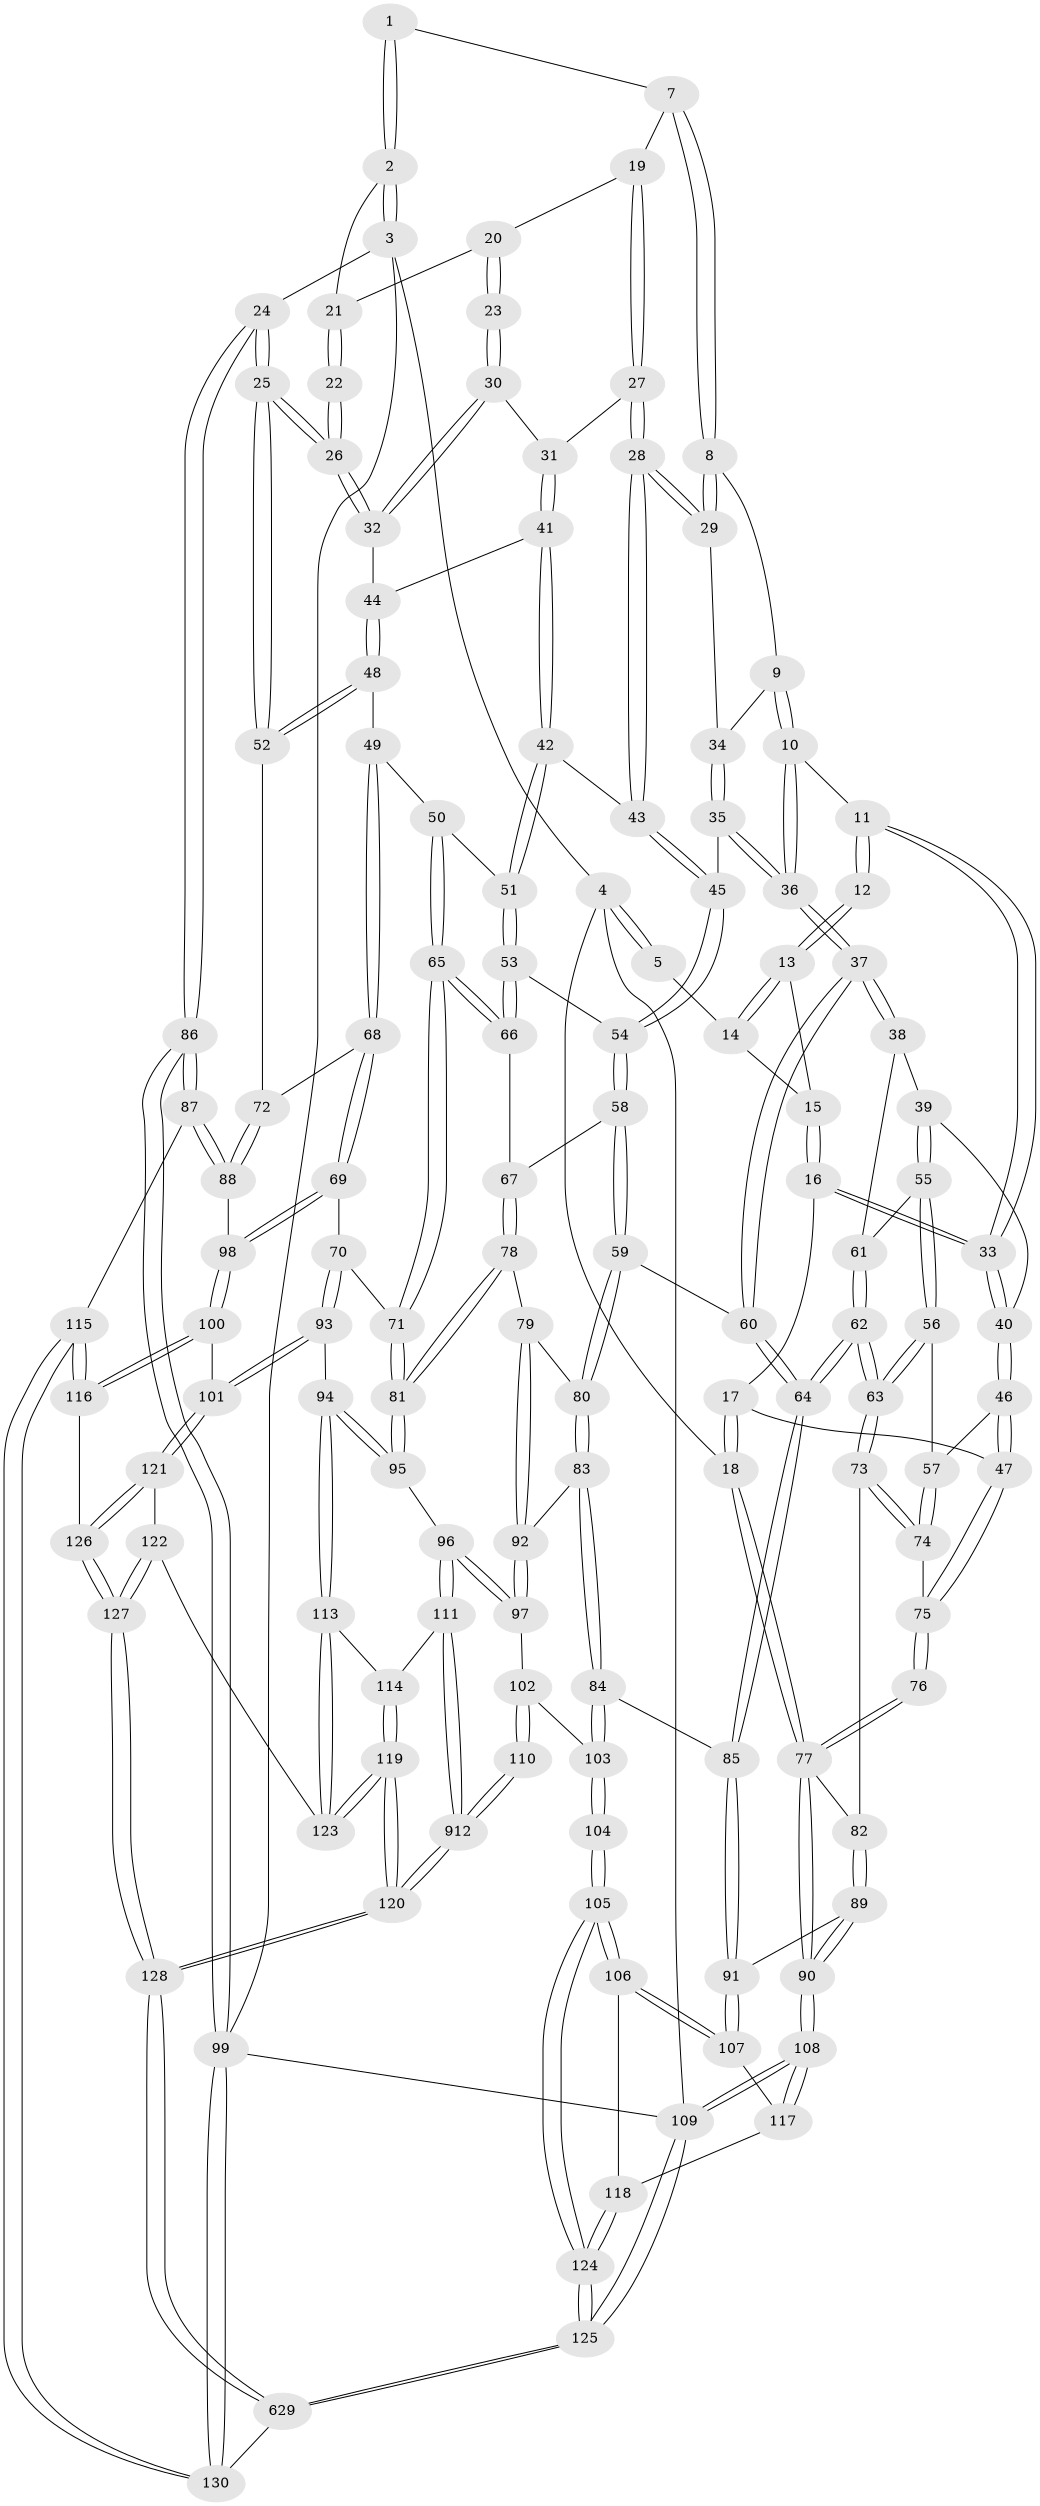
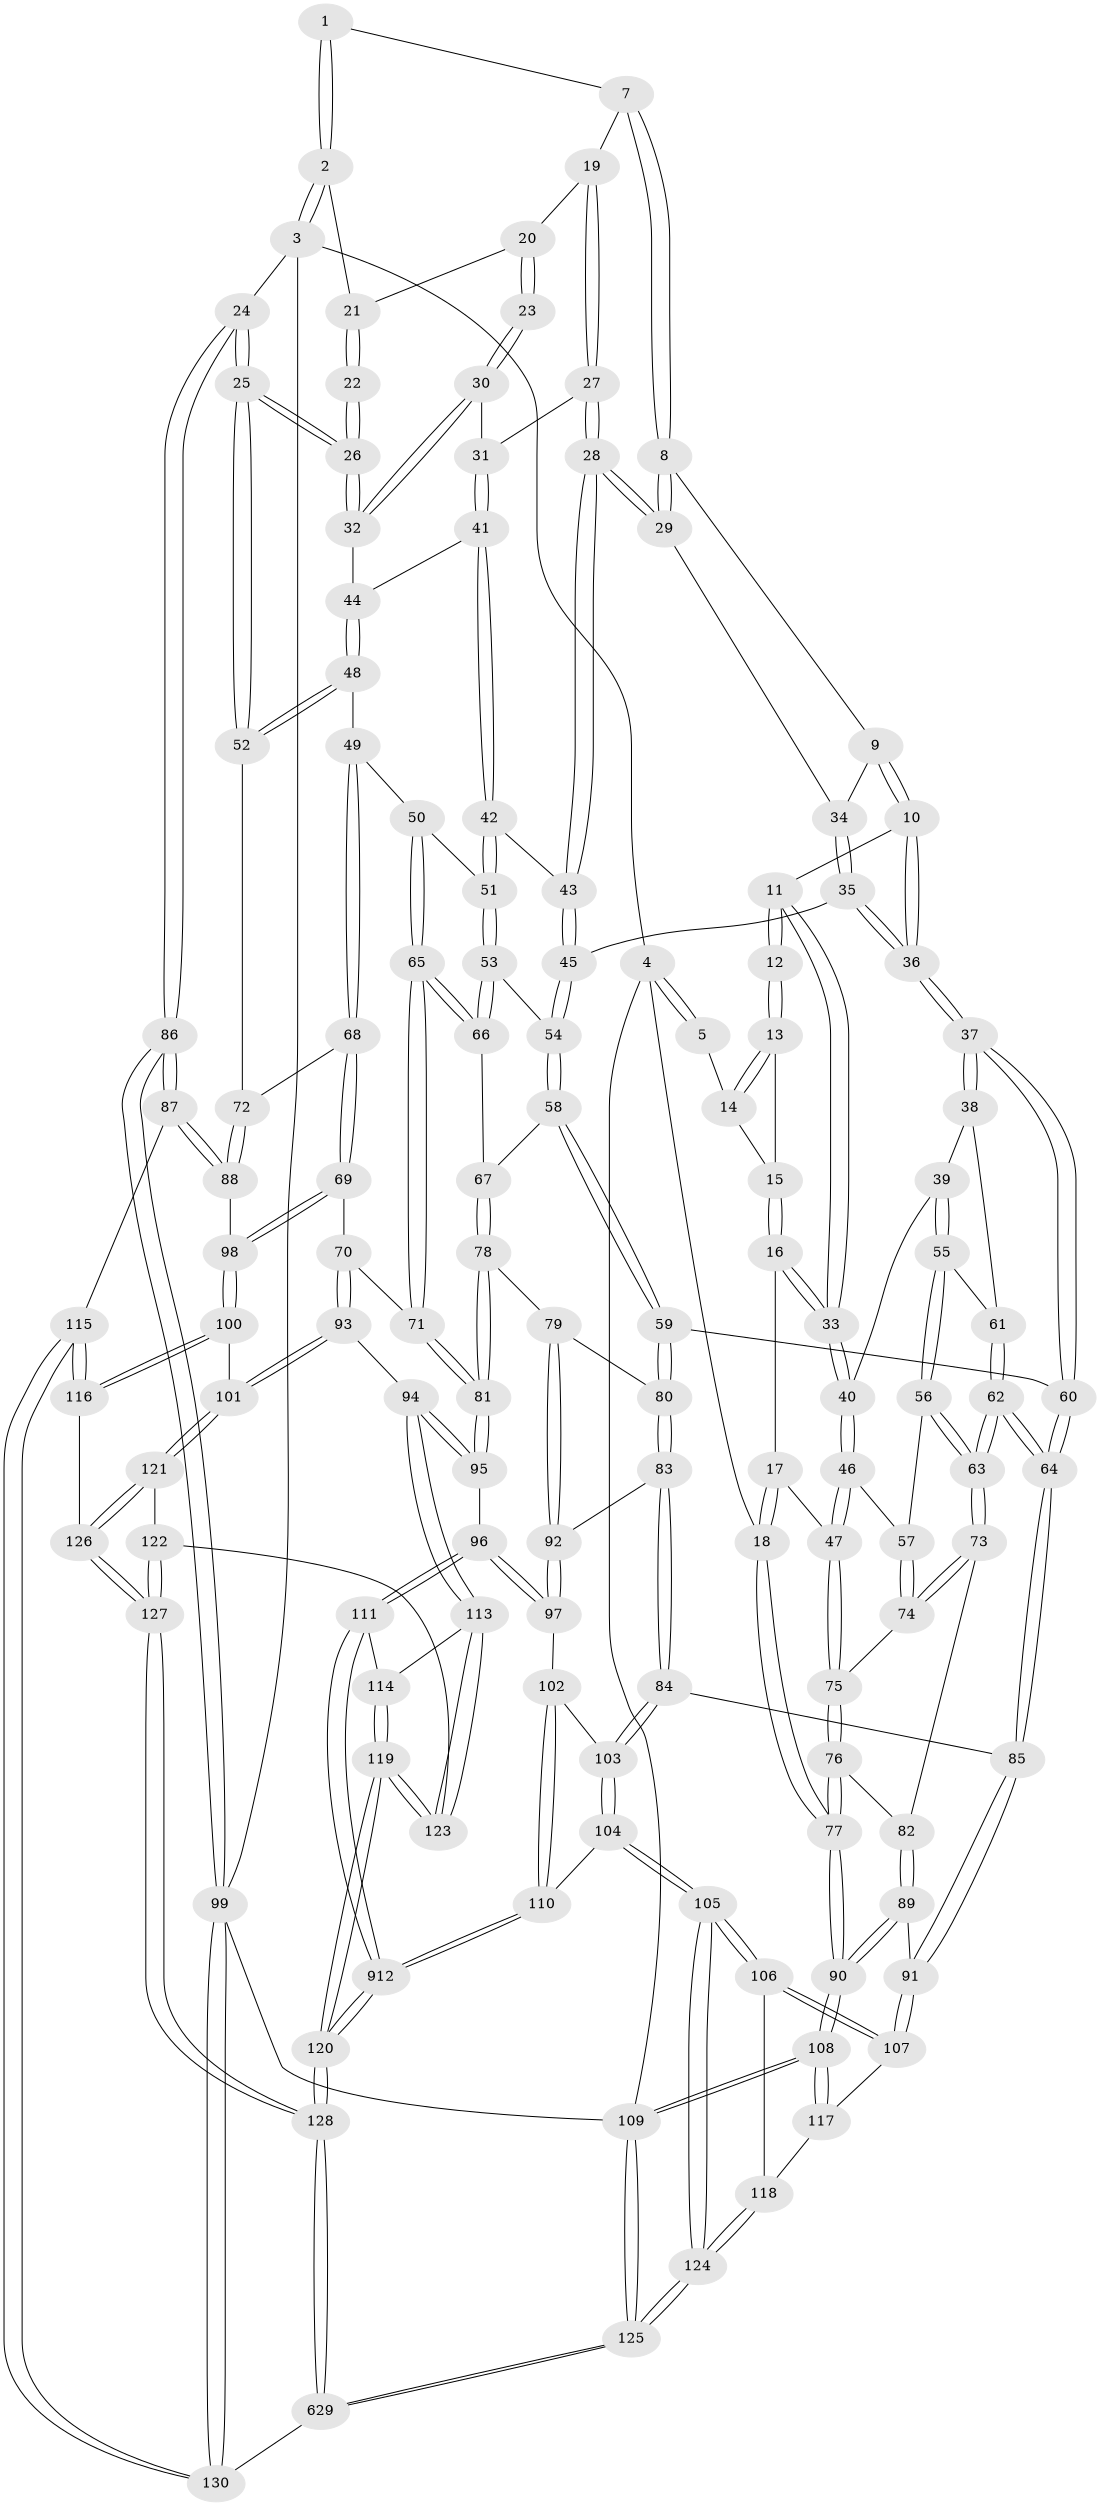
edge "77" -- "82": now "76" -- "82"
edge "104" -- "110": added
